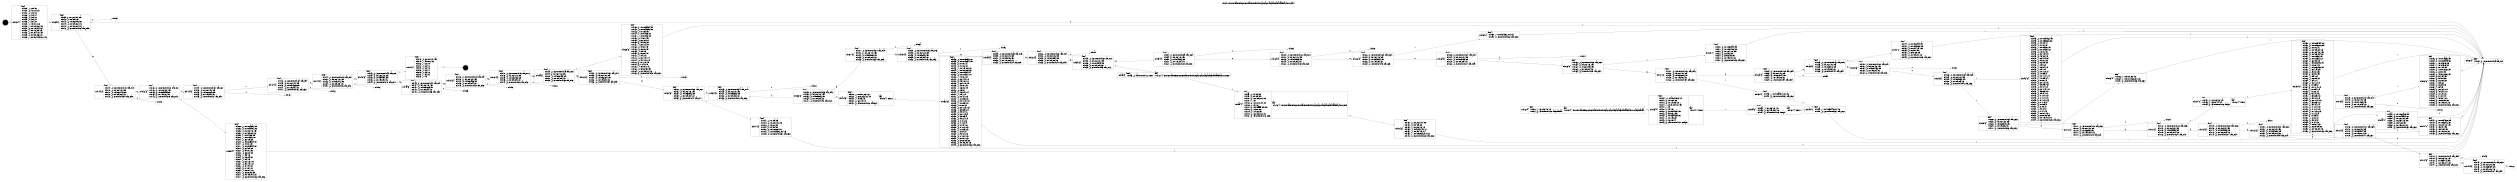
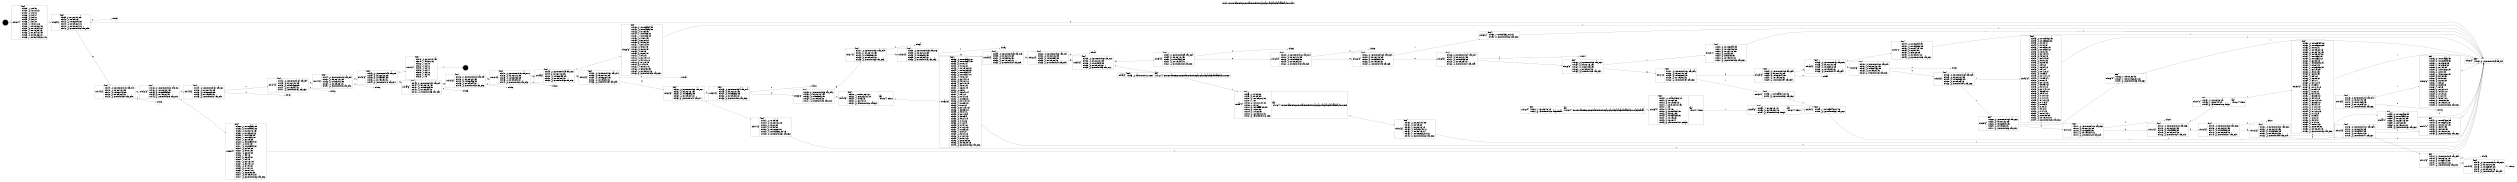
edge "0x40155e [25]" -> "0x401545 [25]": reversed
